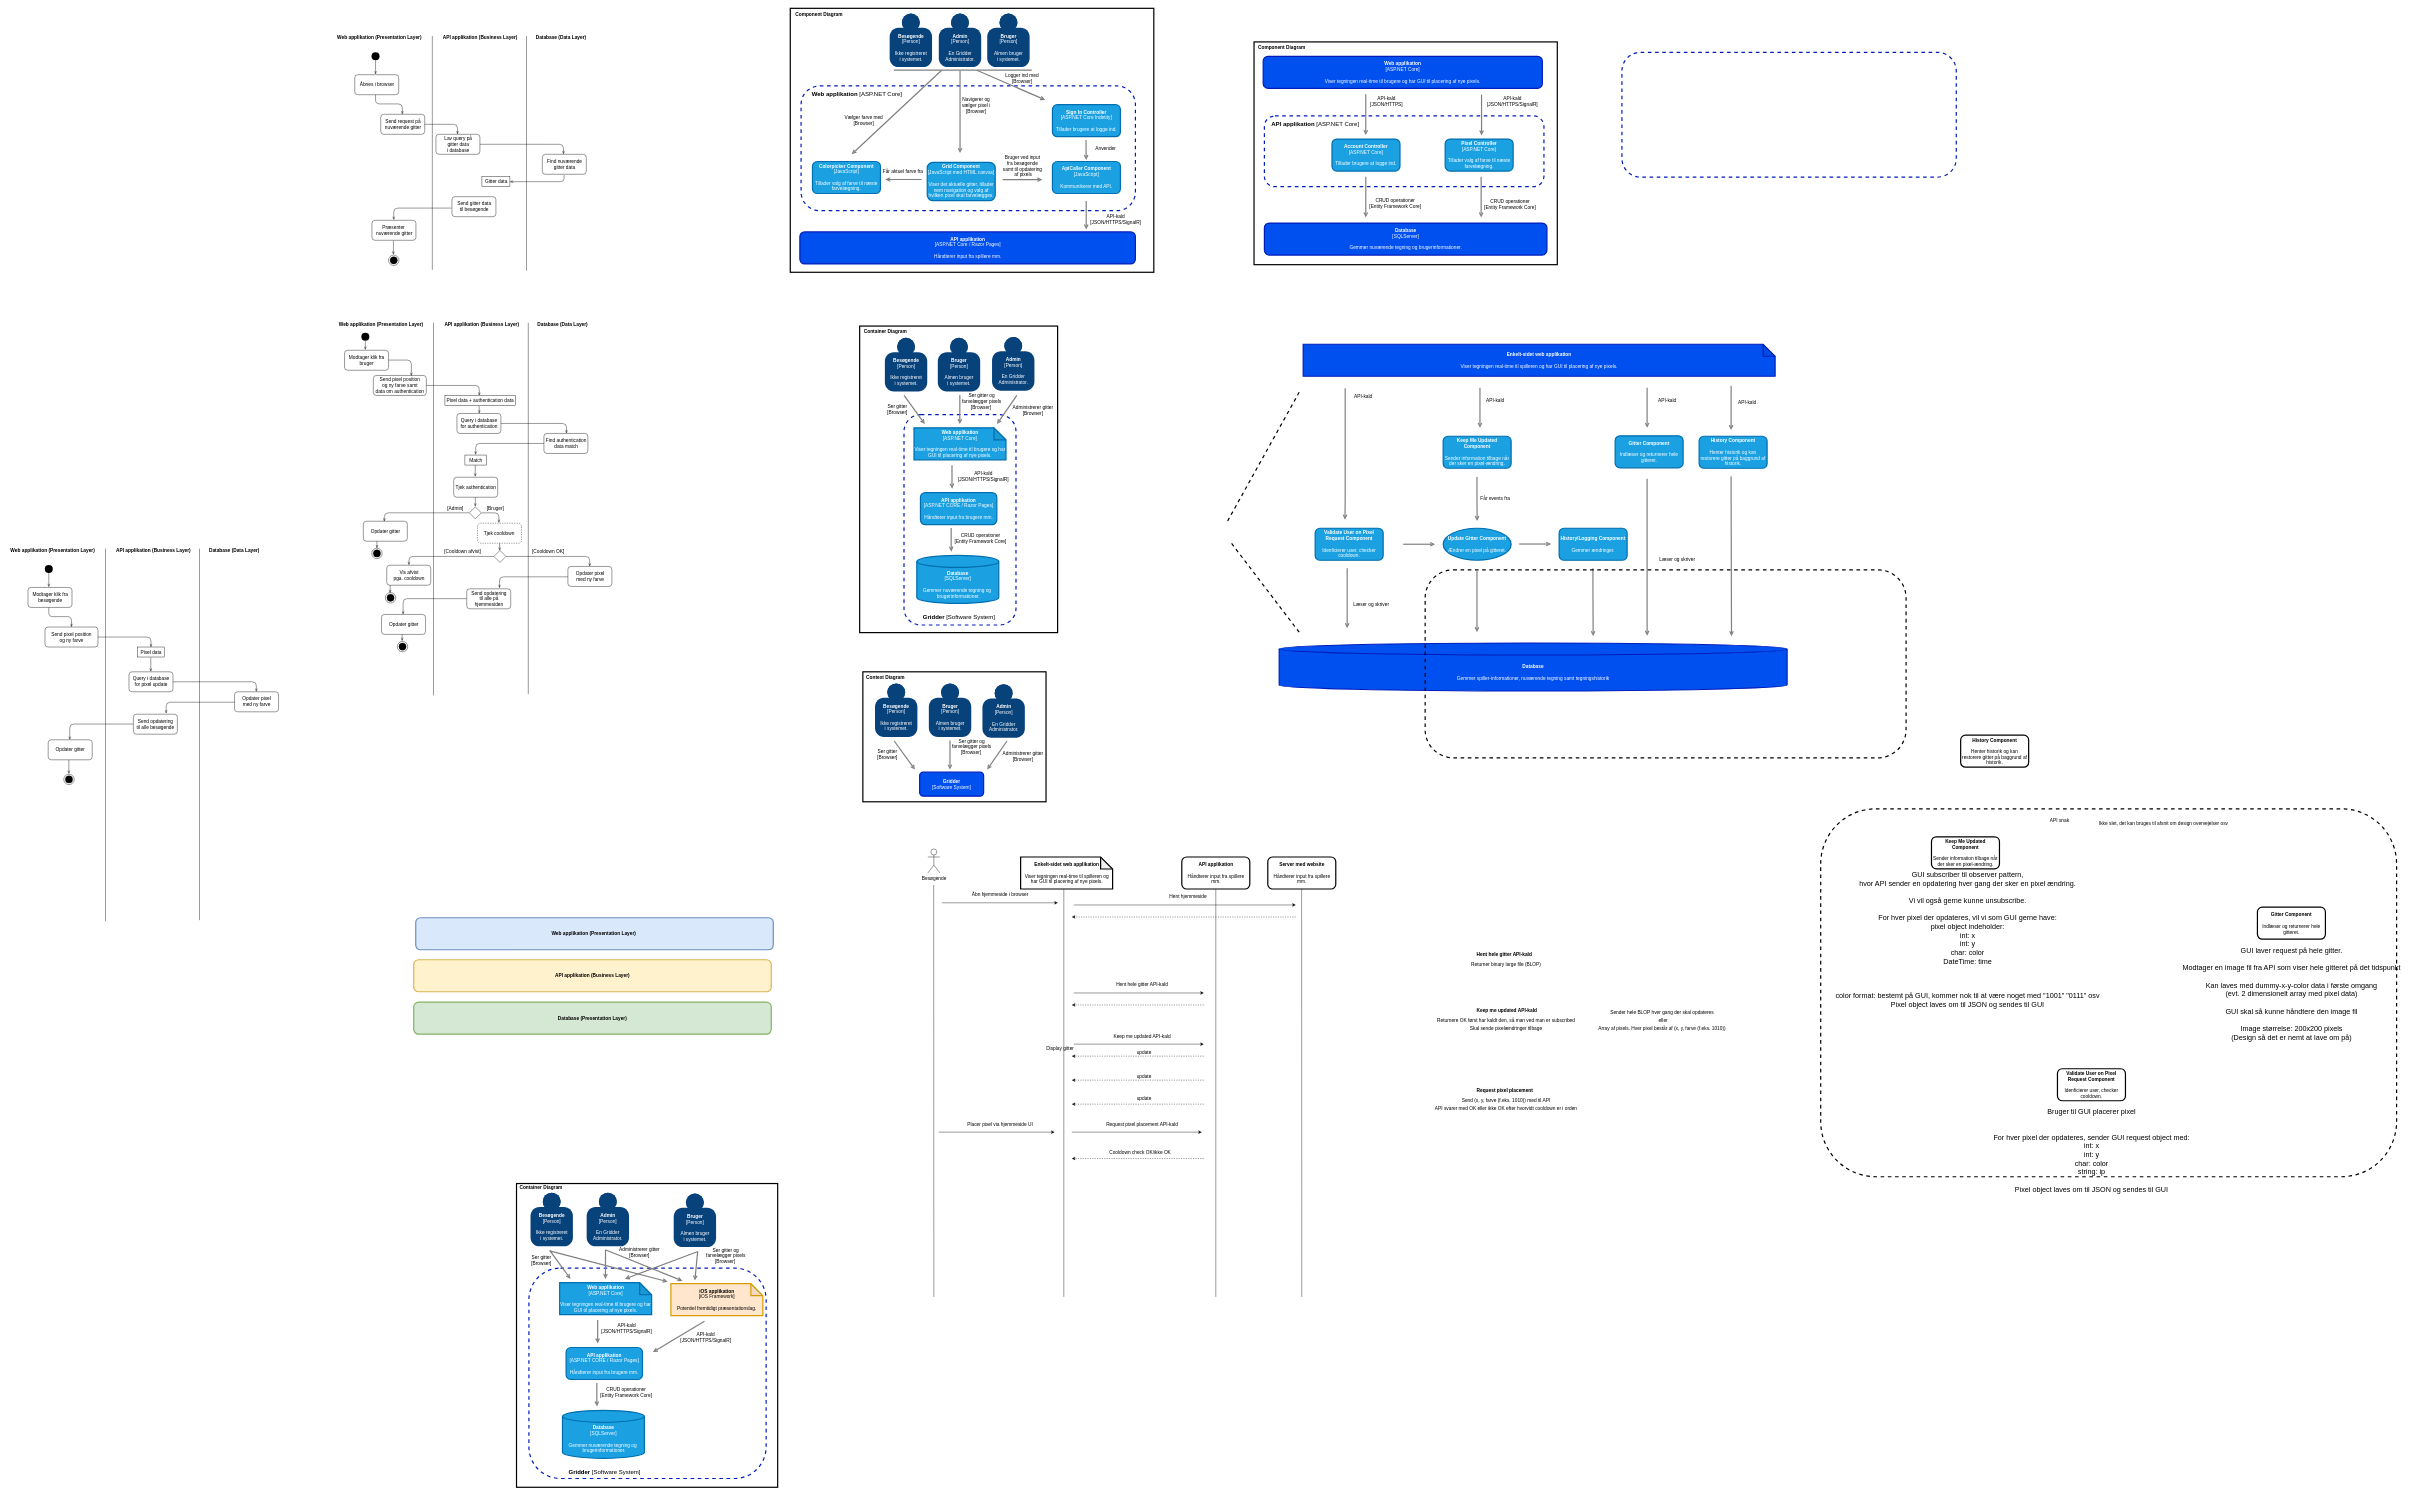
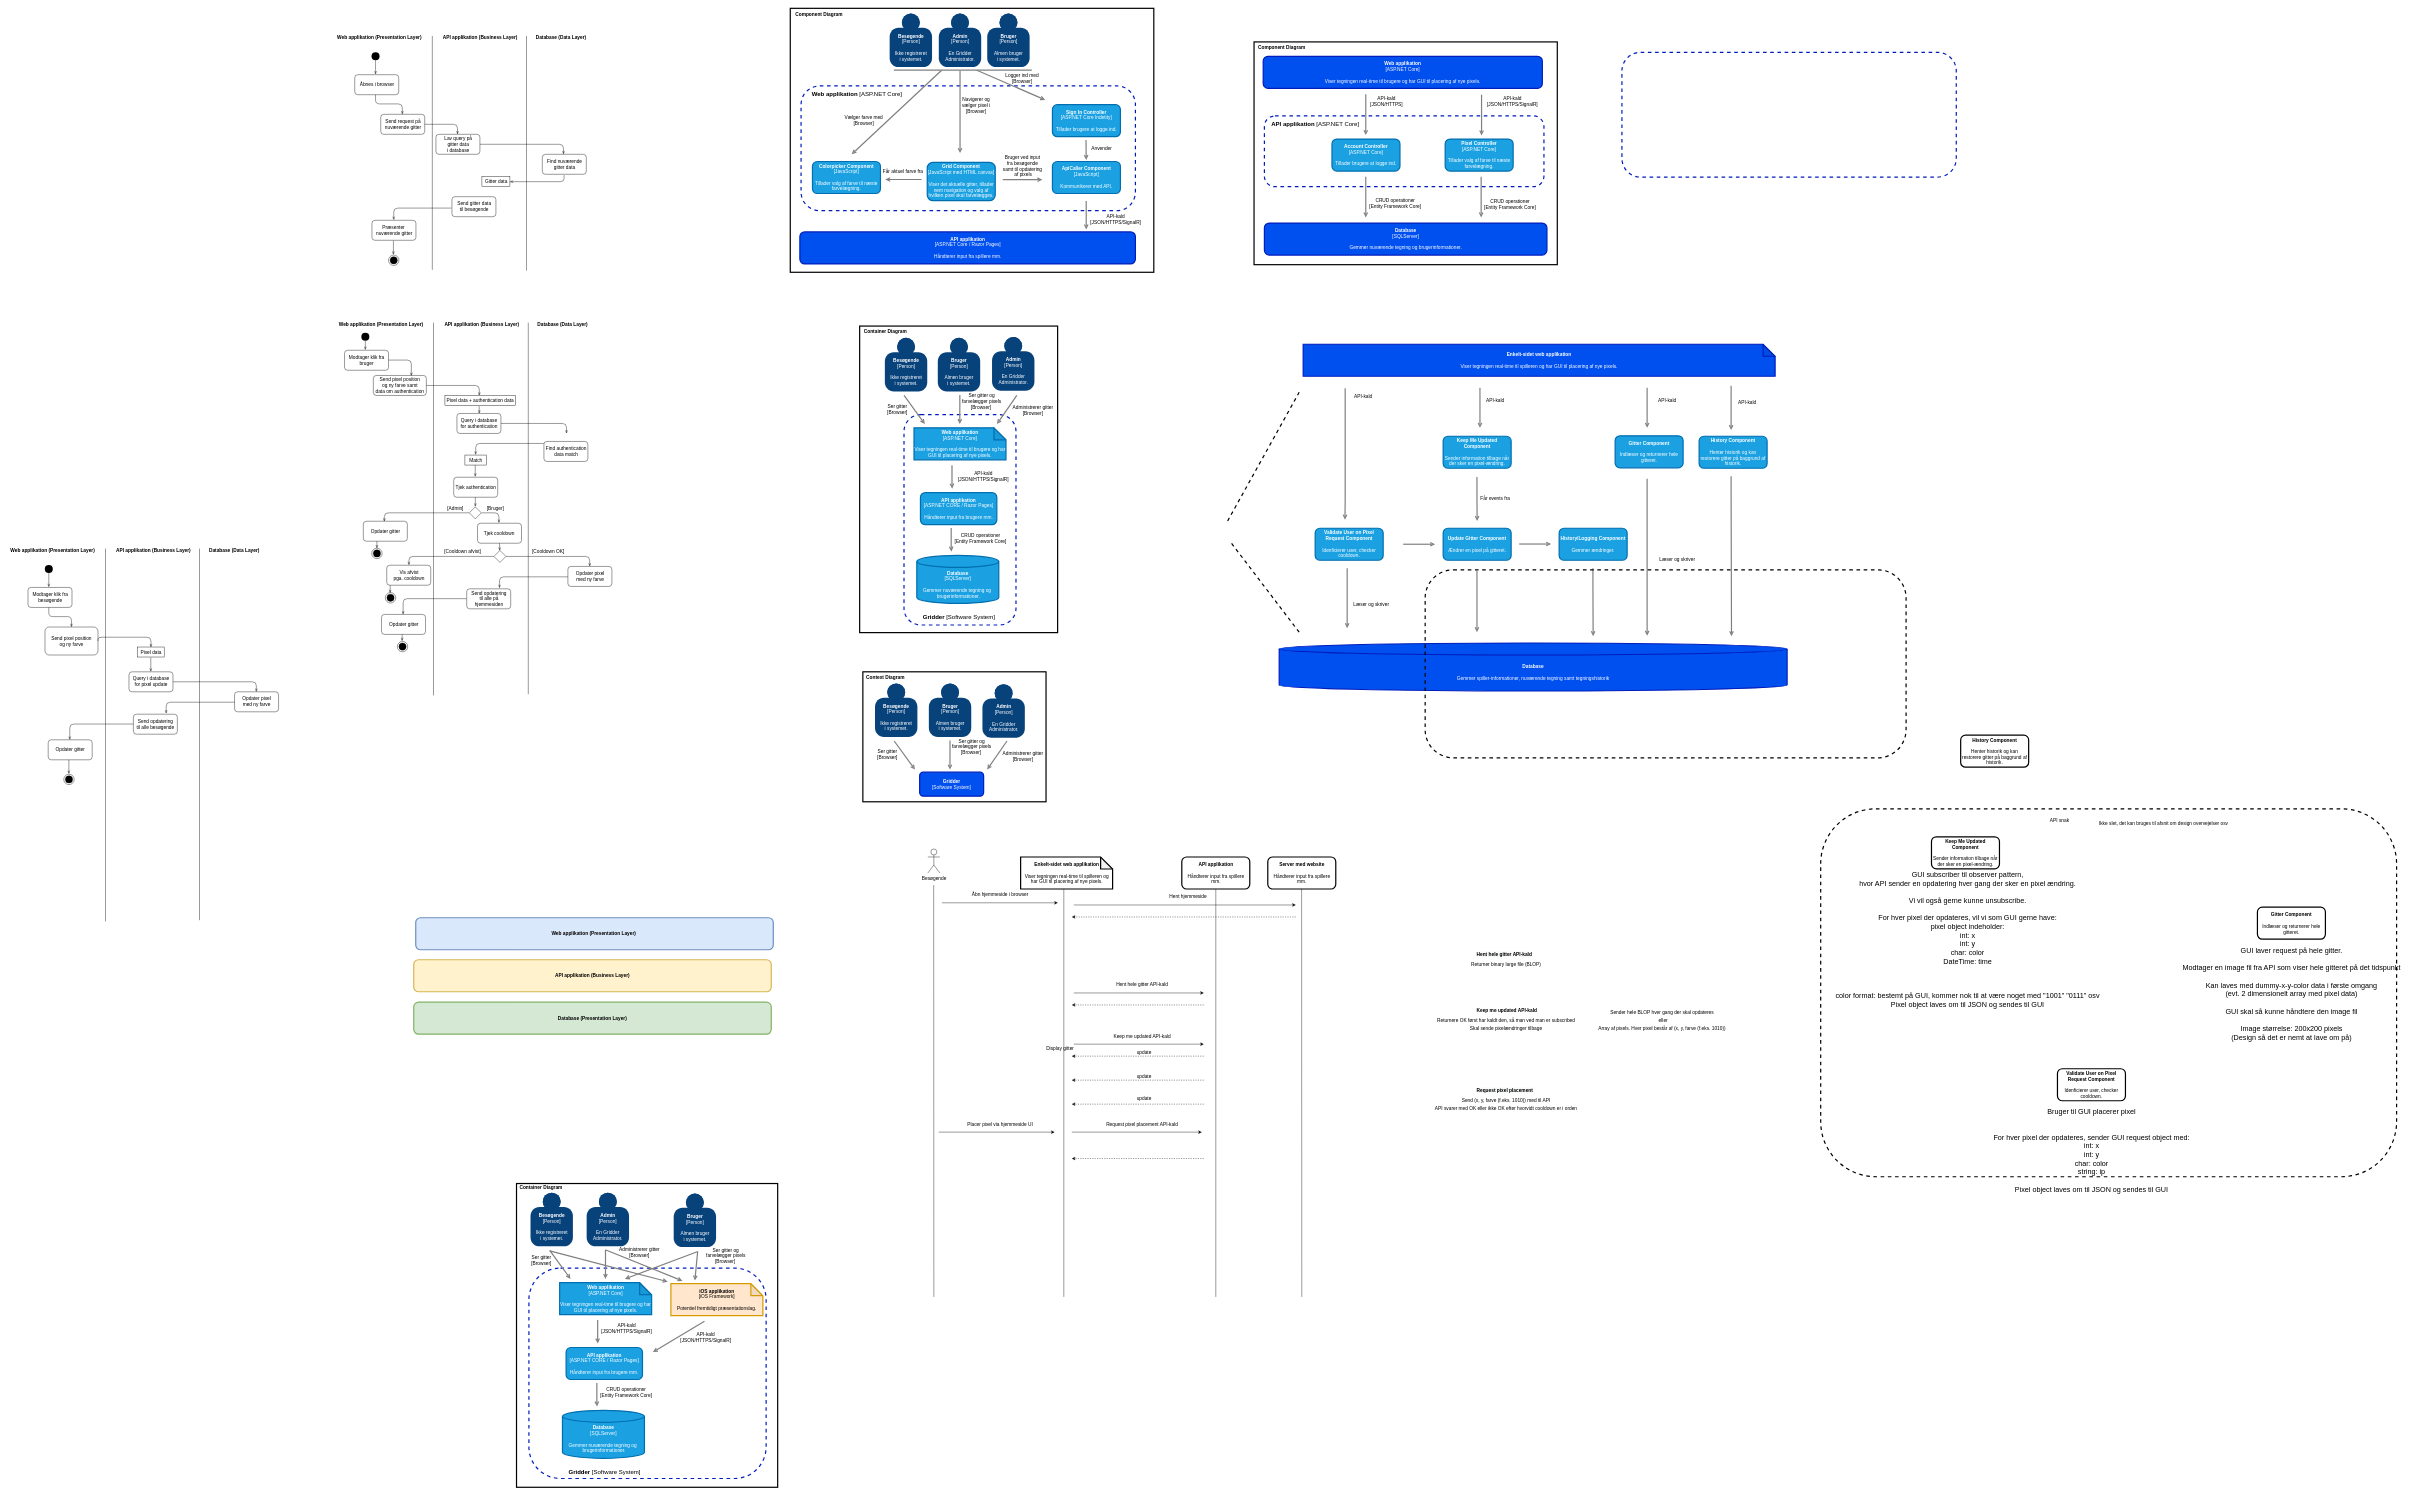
node "Anvender": moved (1106, 149) -> (1102, 149)
node "Find authentication data match": moved (566, 443) -> (566, 451)
node "Tjek cooldown": style dashed -> solid
node "Update Gitter Component Ændrer en pixel på gitteret.": shape ellipse -> rounded rectangle
node "Send pixel position og ny farve": size 53x20 -> 53x28
node "Cooldown check OK/ikke OK": removed
